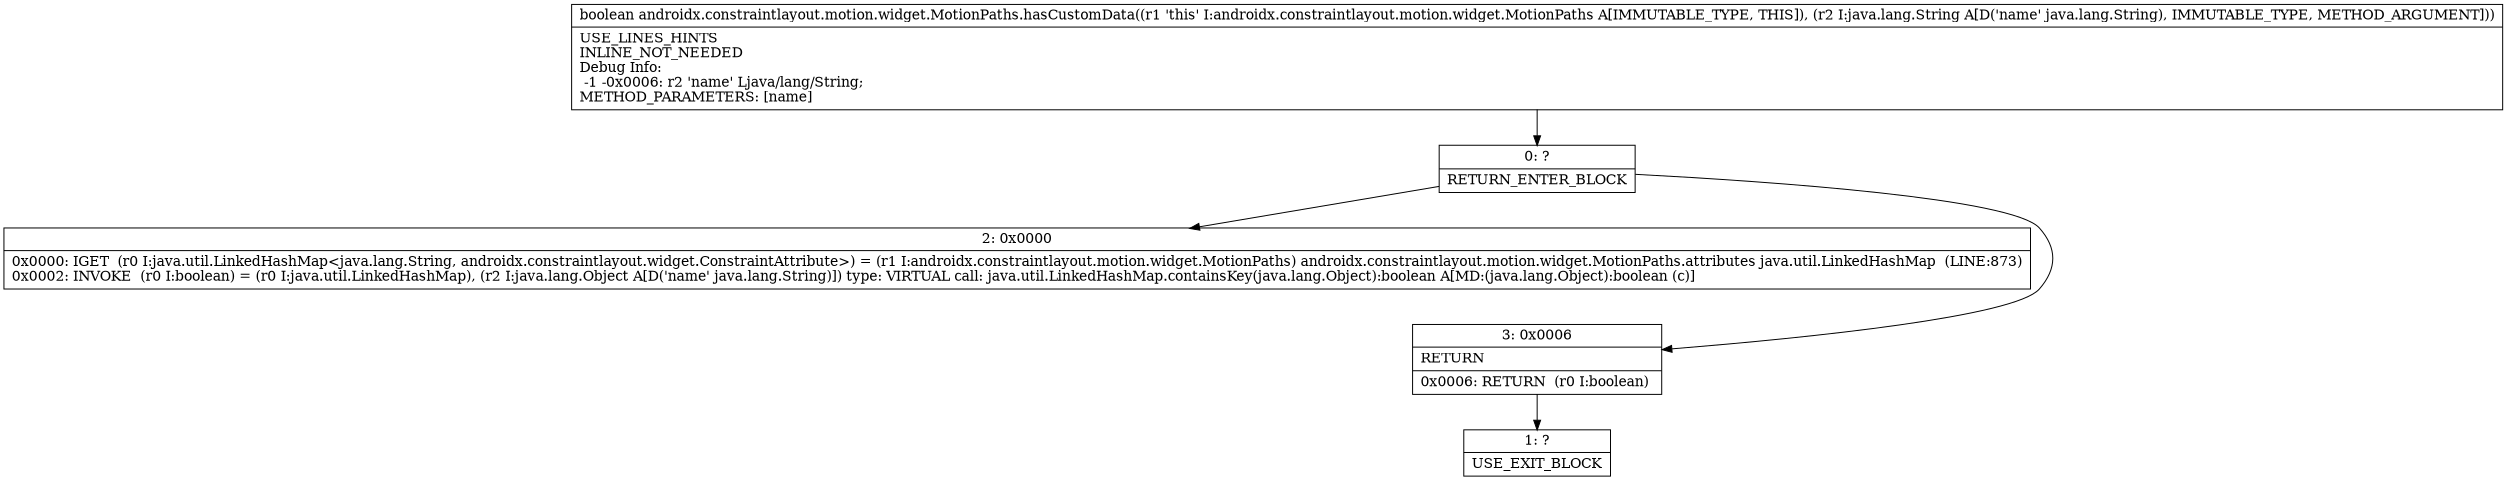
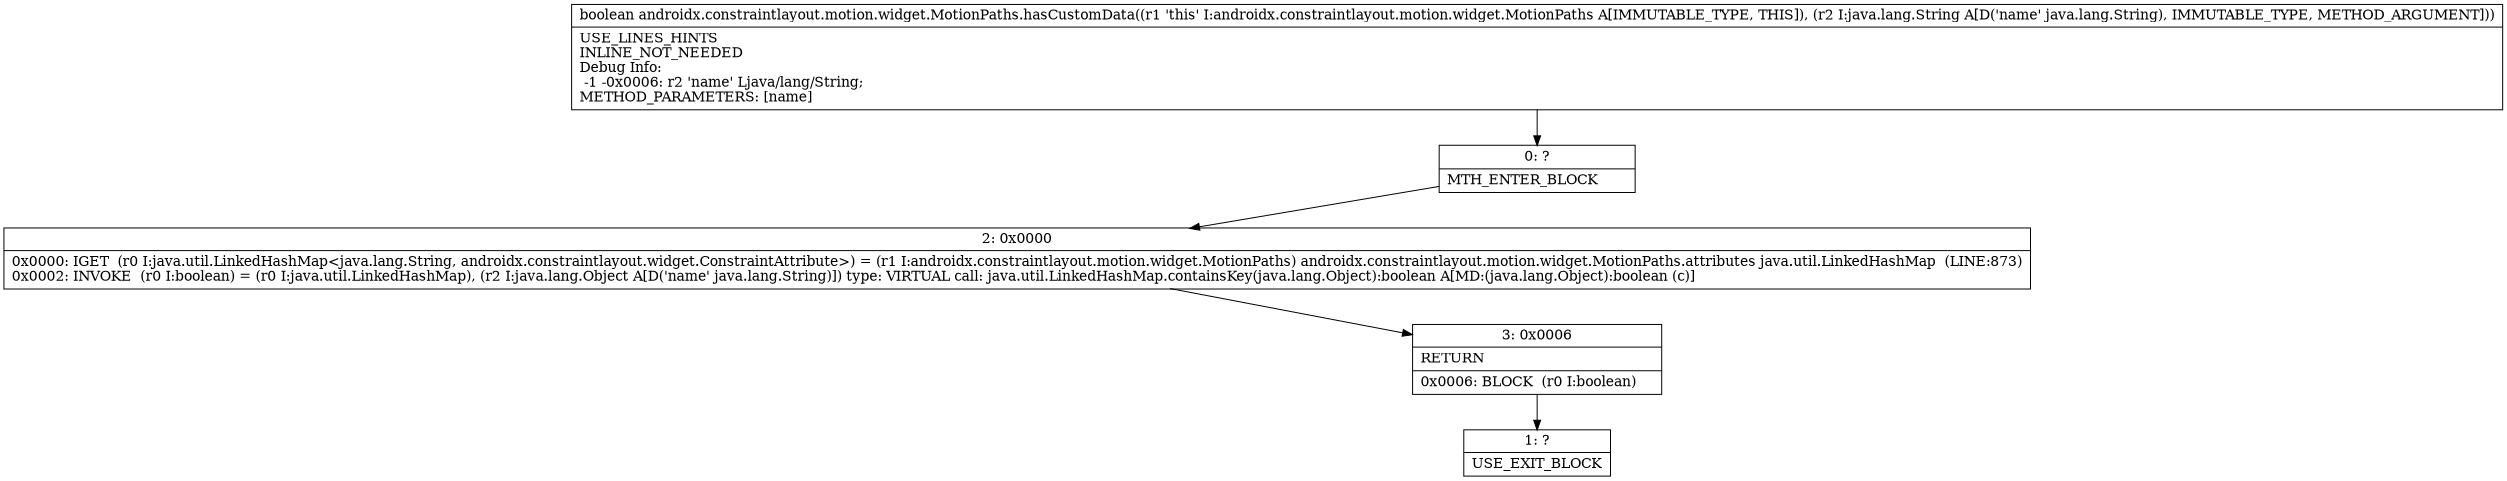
node "0: ?": text "RETURN_ENTER_BLOCK" -> "MTH_ENTER_BLOCK"
edge "0: ?" -> "3: 0x0006": now "2: 0x0000" -> "3: 0x0006"
node "3: 0x0006": text "0x0006: RETURN  (r0 I:boolean)" -> "0x0006: BLOCK  (r0 I:boolean)"
